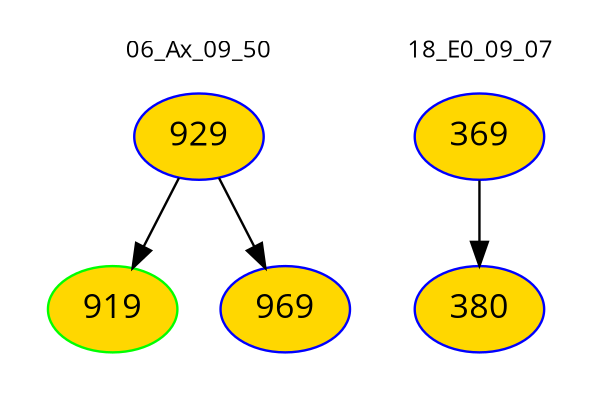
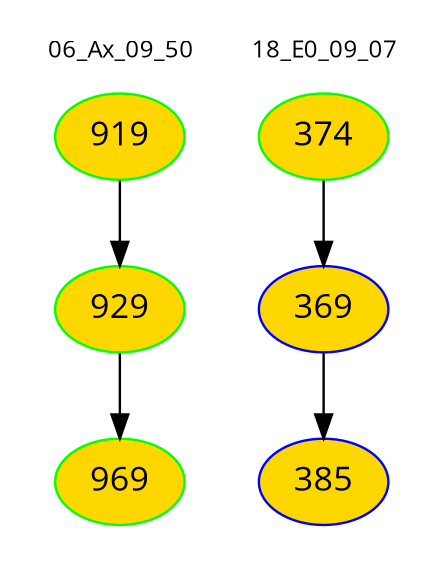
node "929": color blue -> green
node "374": added
edge "929" -> "919": reversed
node "969": color blue -> green
node "380": label "380" -> "385"
